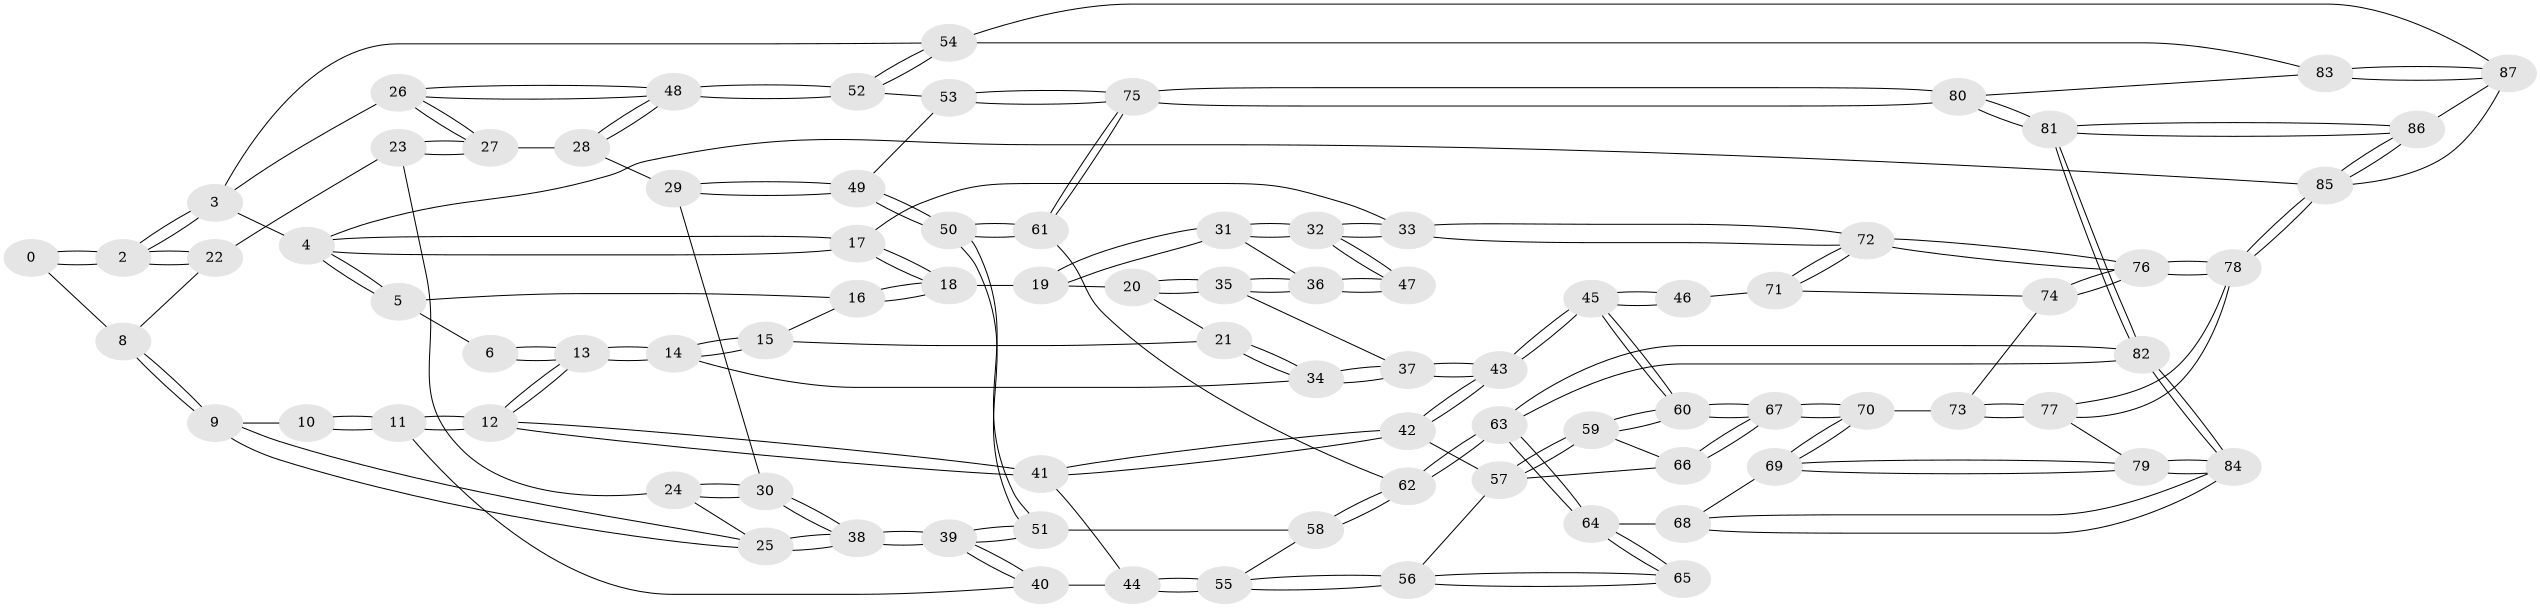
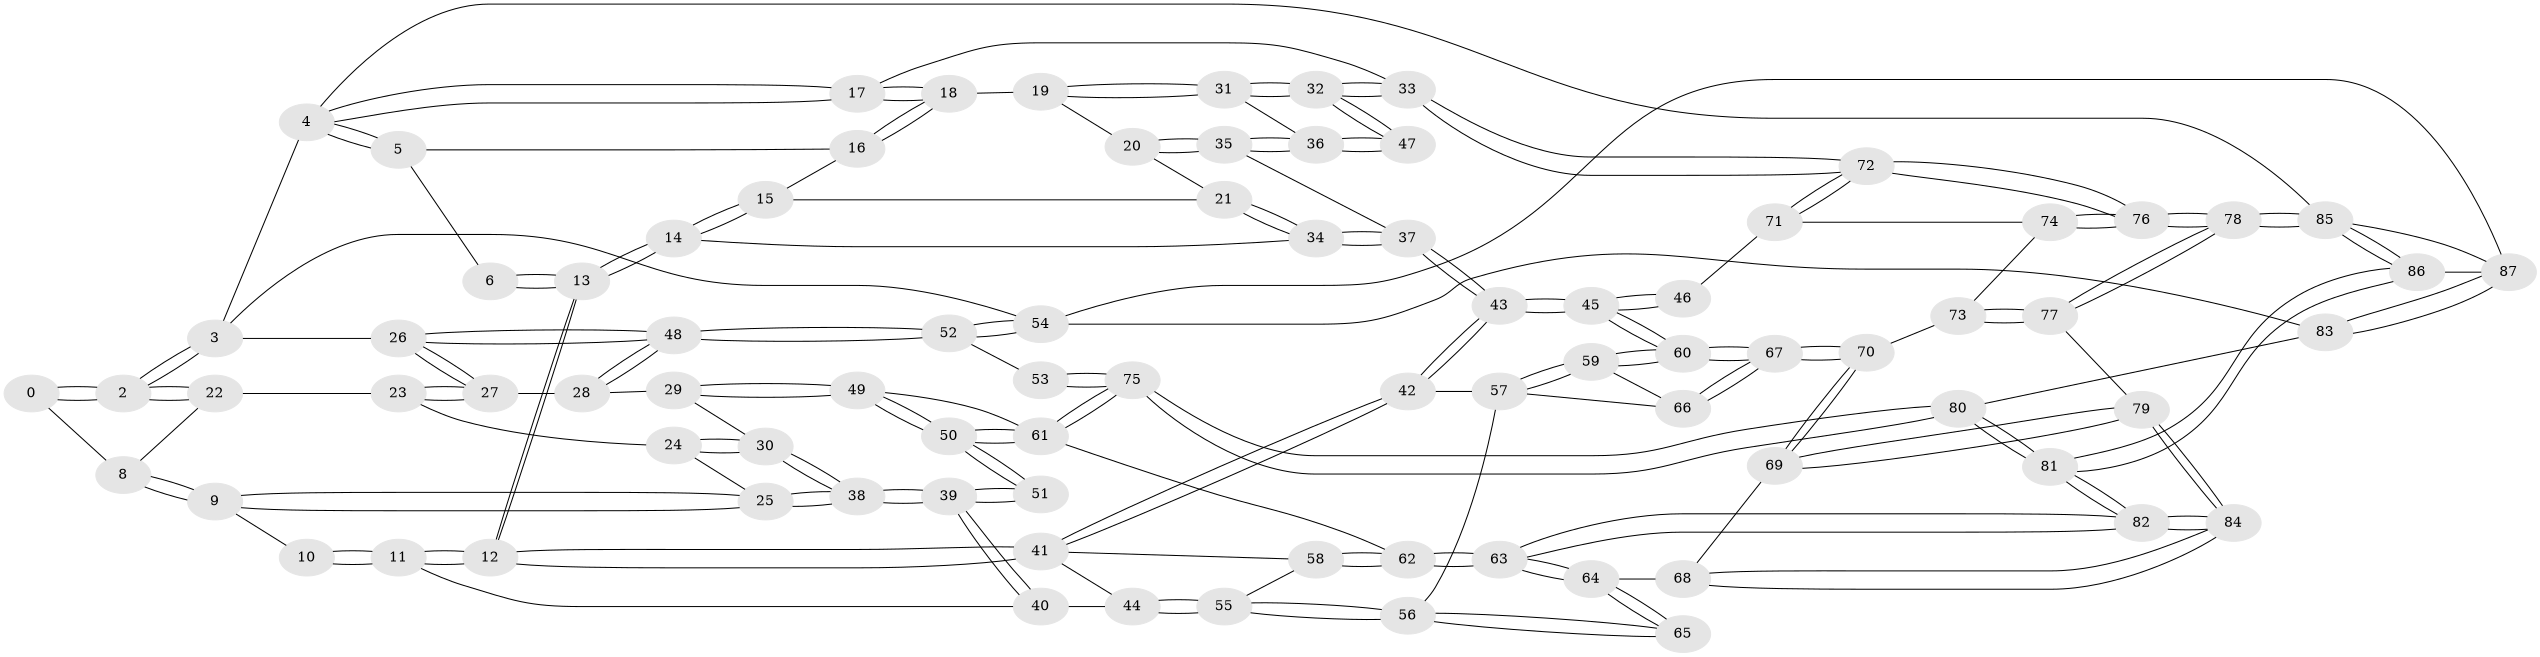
edge "53" -- "49": now "61" -- "49"
edge "51" -- "58": now "41" -- "58"
